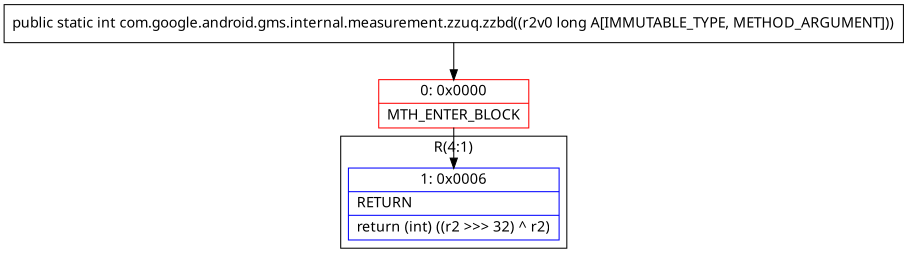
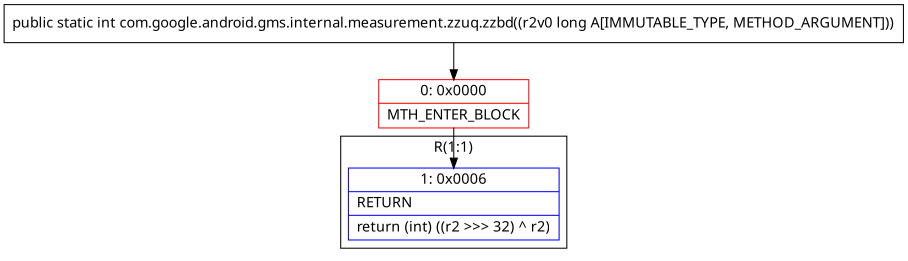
cluster "R(4:1)": label "R(4:1)" -> "R(1:1)"
